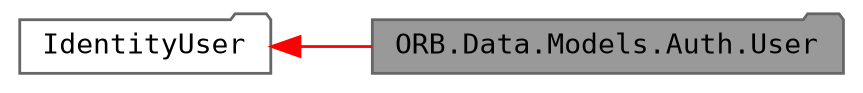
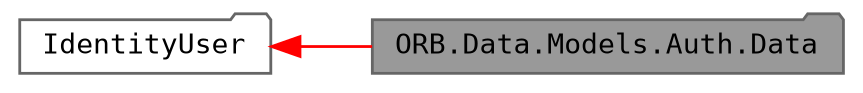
node "ORB.Data.Models.Auth.User": label "ORB.Data.Models.Auth.User" -> "ORB.Data.Models.Auth.Data"
